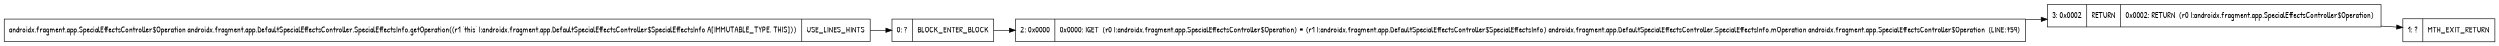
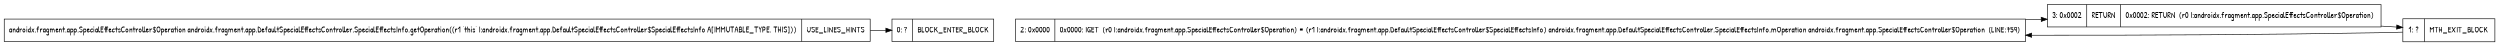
edge "0: ?" -> "2: 0x0000": now "1: ?" -> "2: 0x0000"
node "1: ?": text "MTH_EXIT_RETURN" -> "MTH_EXIT_BLOCK"
